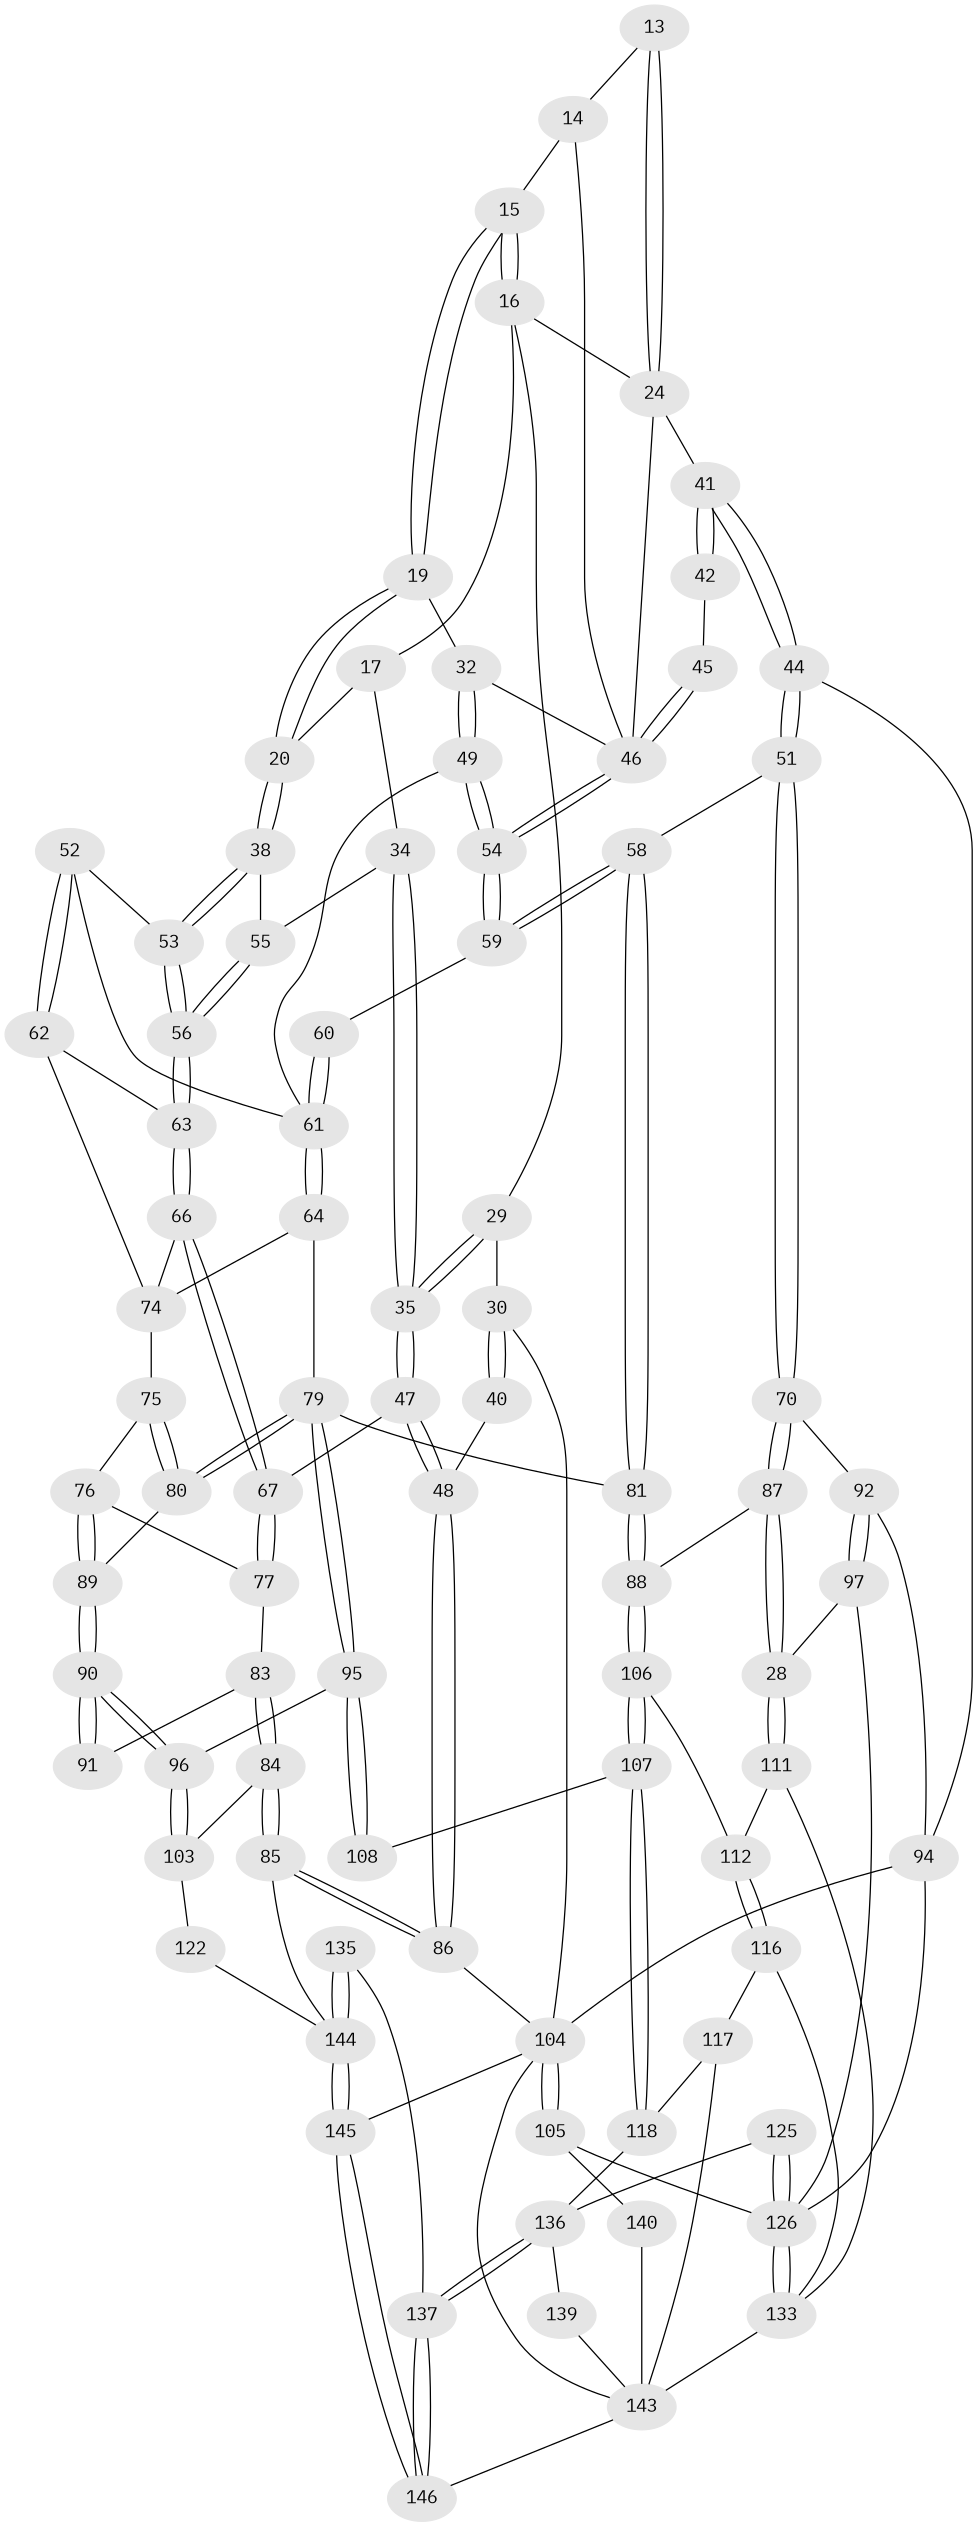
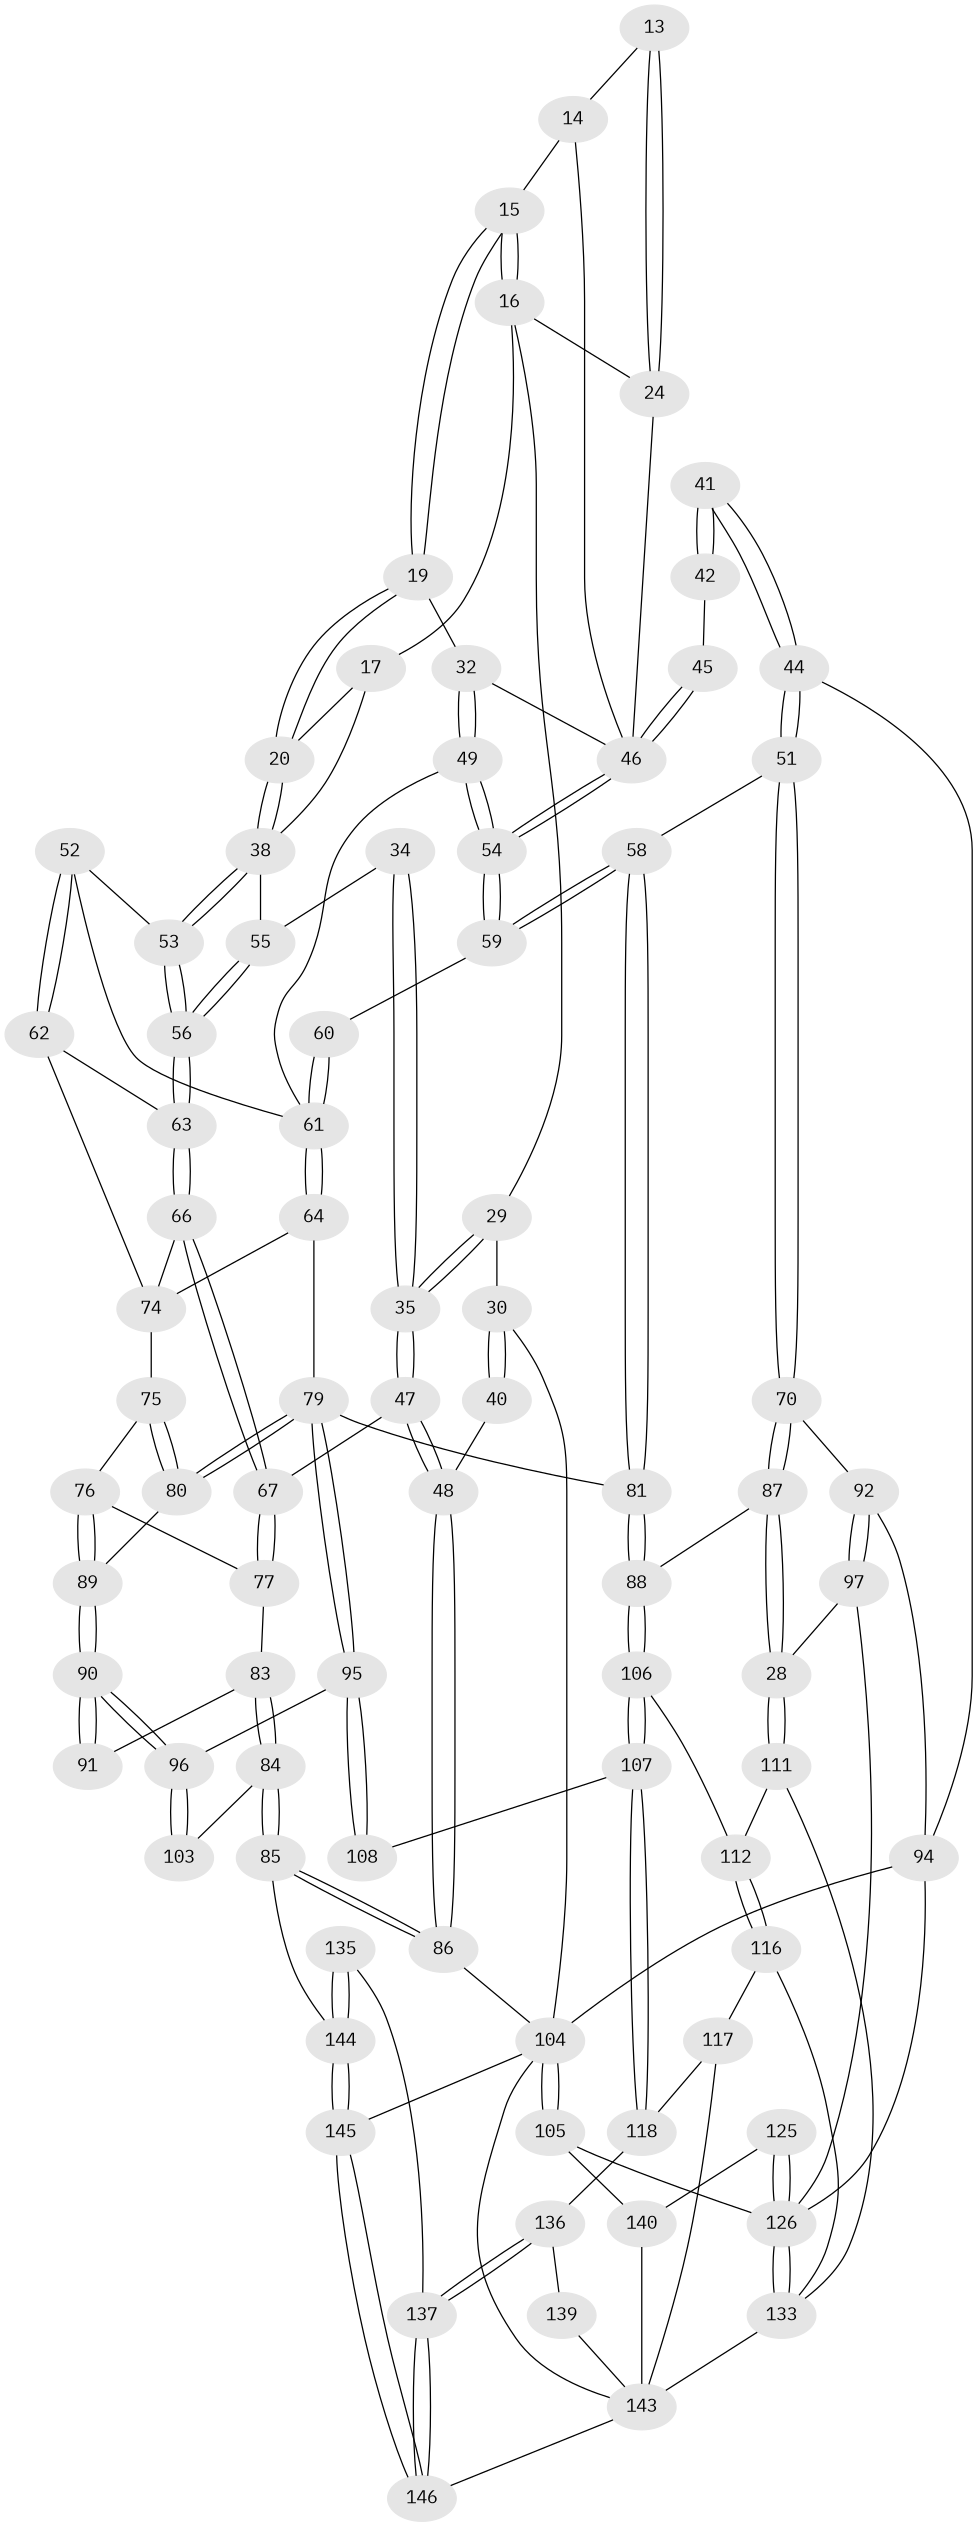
edge "24" -- "41": removed
edge "17" -- "34": now "17" -- "38"
node "122": removed
edge "125" -- "136": now "125" -- "140"
